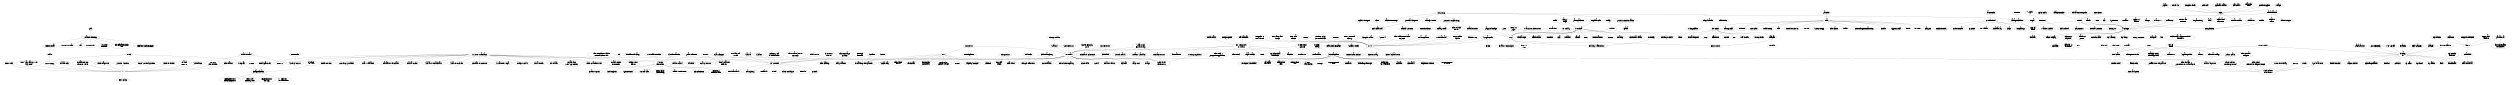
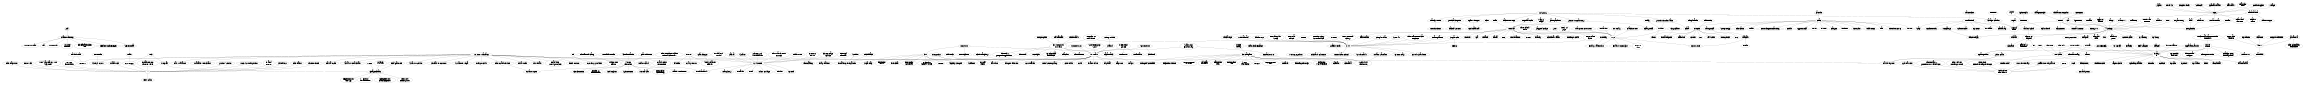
node "Ian Van Dahl": added
node "Jaga Jazzist": label "Jaga Jazzist" -> "Apparatus Jazzist"
node "Stones": label "Stones" -> "Nickelback"
node "Muse": label "Muse" -> "McKnight"
